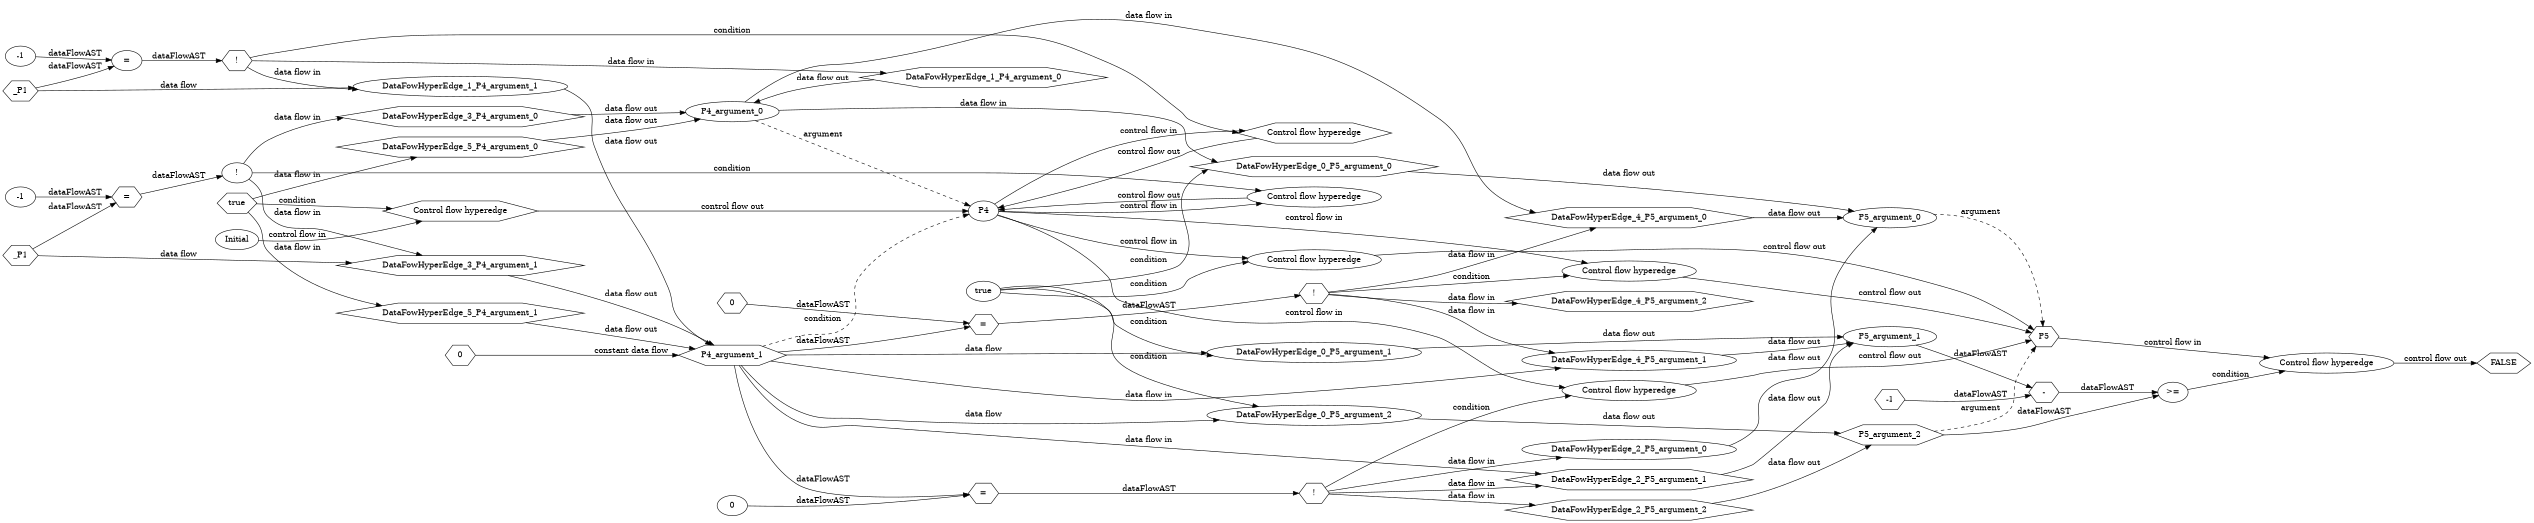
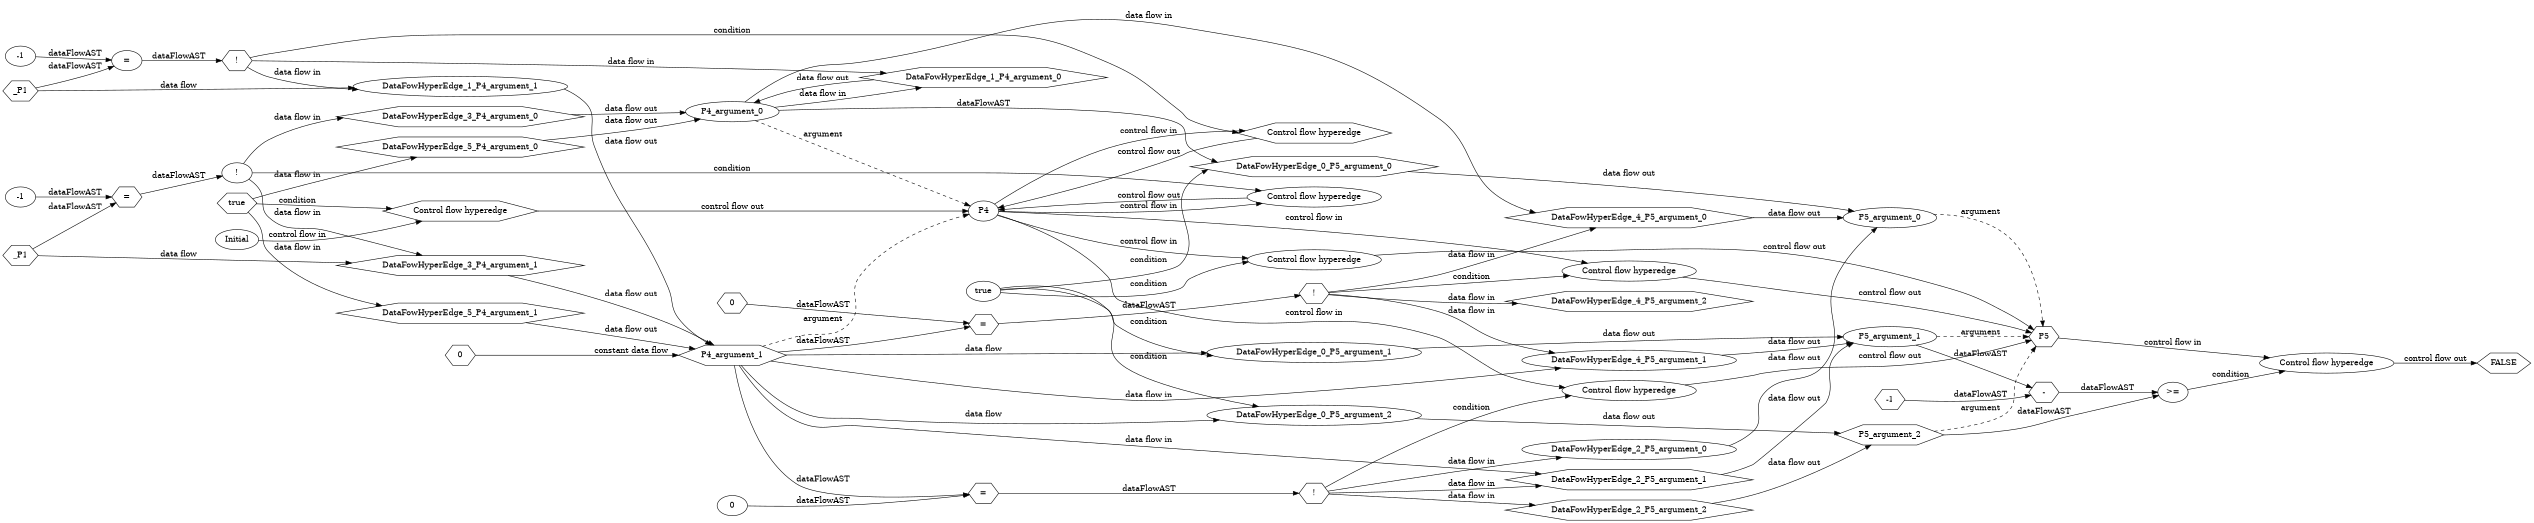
edge "P4_argument_0" -> "DataFowHyperEdge_1_P4_argument_0": added, label "data flow in"
edge "P4_argument_0" -> "DataFowHyperEdge_0_P5_argument_0": label "data flow in" -> "dataFlowAST"
edge "P4_argument_1" -> "P4": label "condition" -> "argument"
edge "P5_argument_1" -> "P5": added, label "argument"
